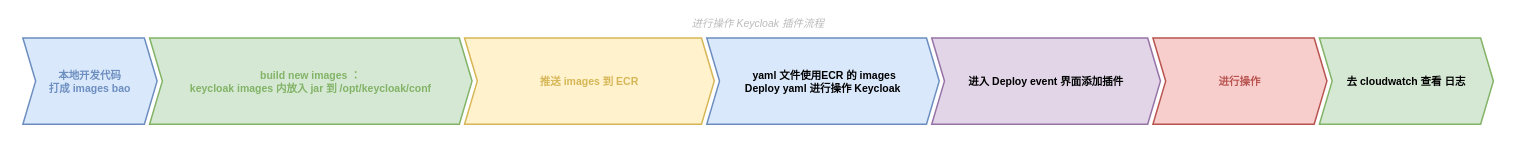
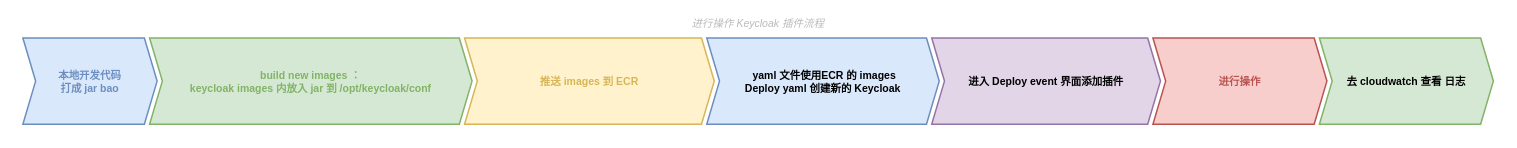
node "本地开发代码 打成 images bao": label "本地开发代码 打成 images bao" -> "本地开发代码 打成 jar bao"
node "yaml 文件使用ECR 的 images Deploy yaml 进行操作 Keycloak": label "yaml 文件使用ECR 的 images Deploy yaml 进行操作 Keycloak" -> "yaml 文件使用ECR 的 images Deploy yaml 创建新的 Keycloak"
